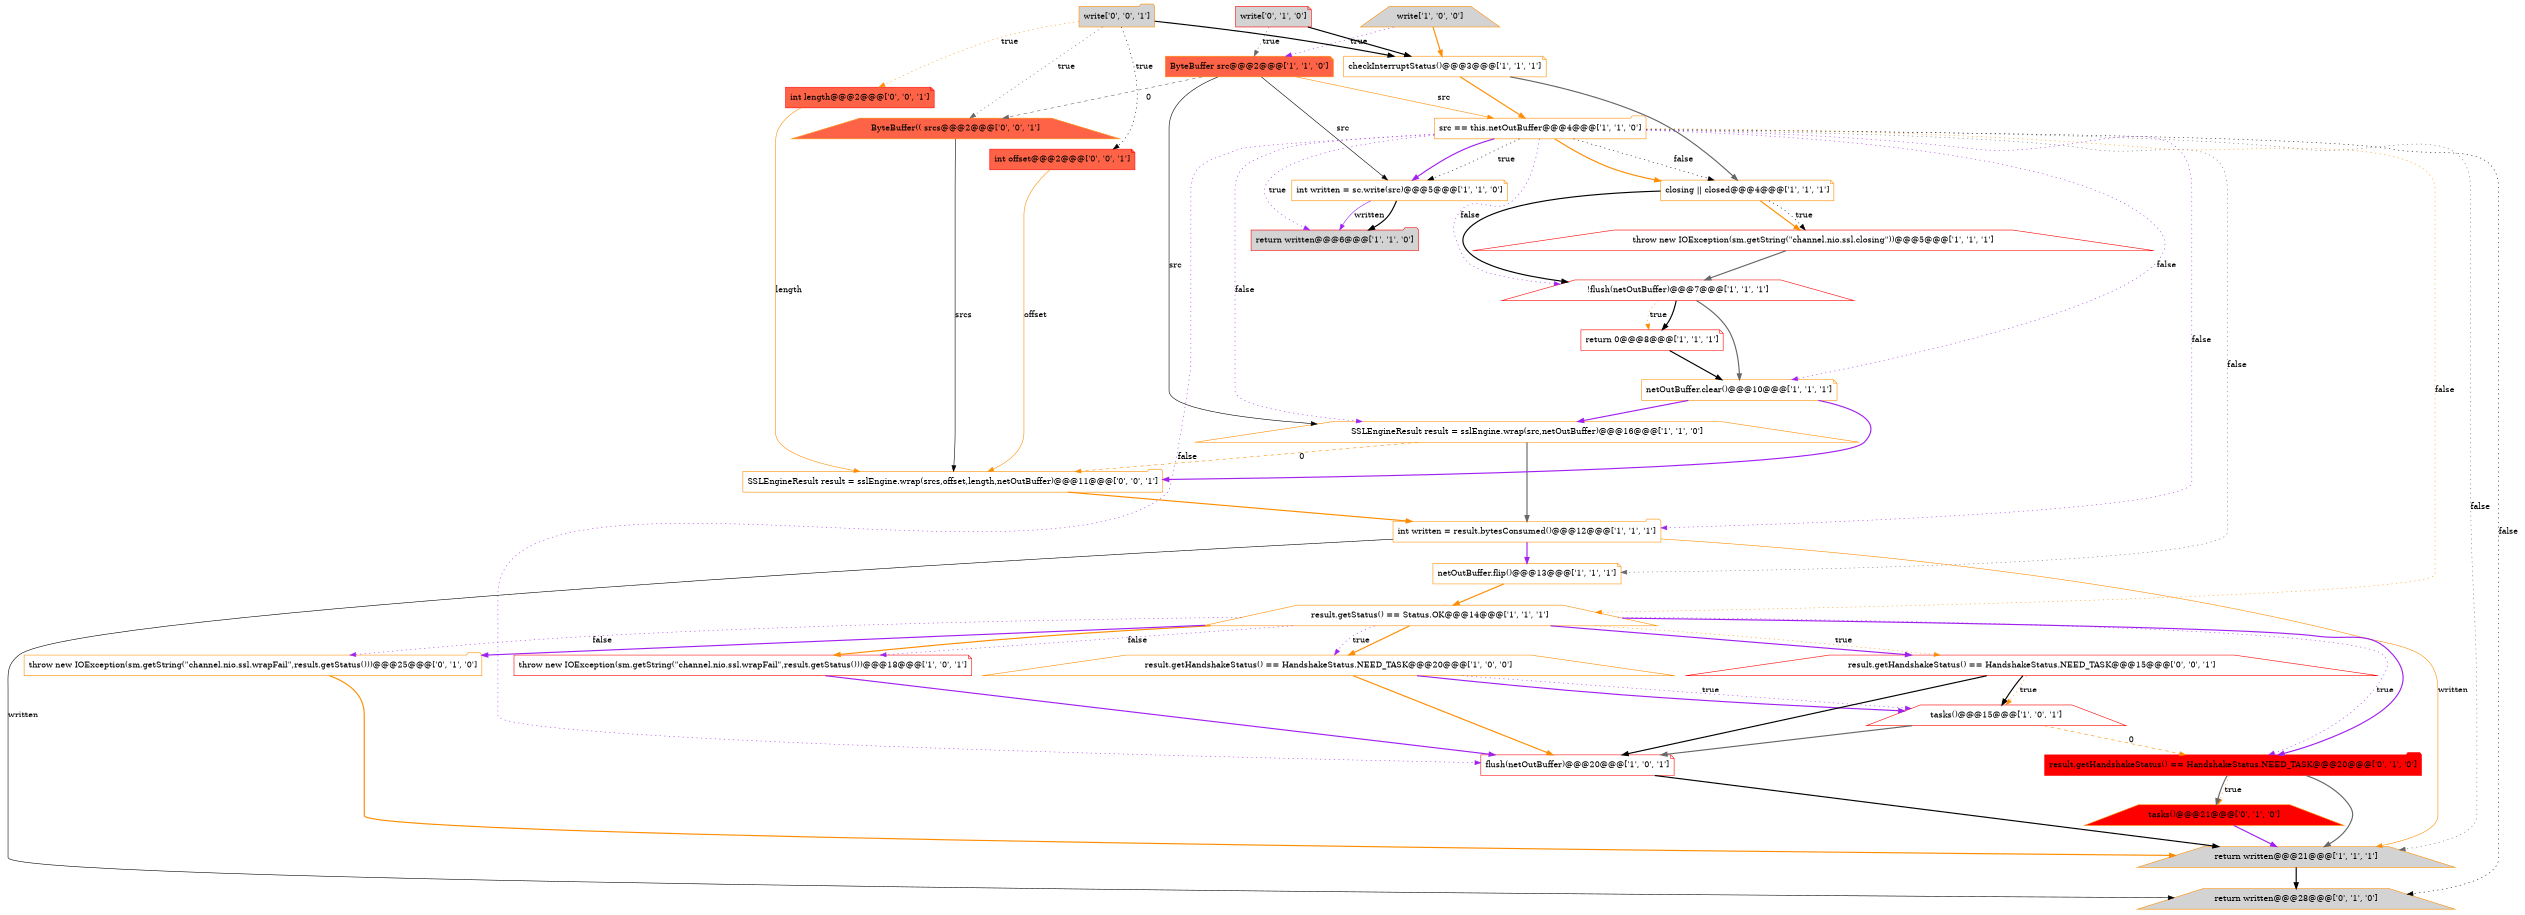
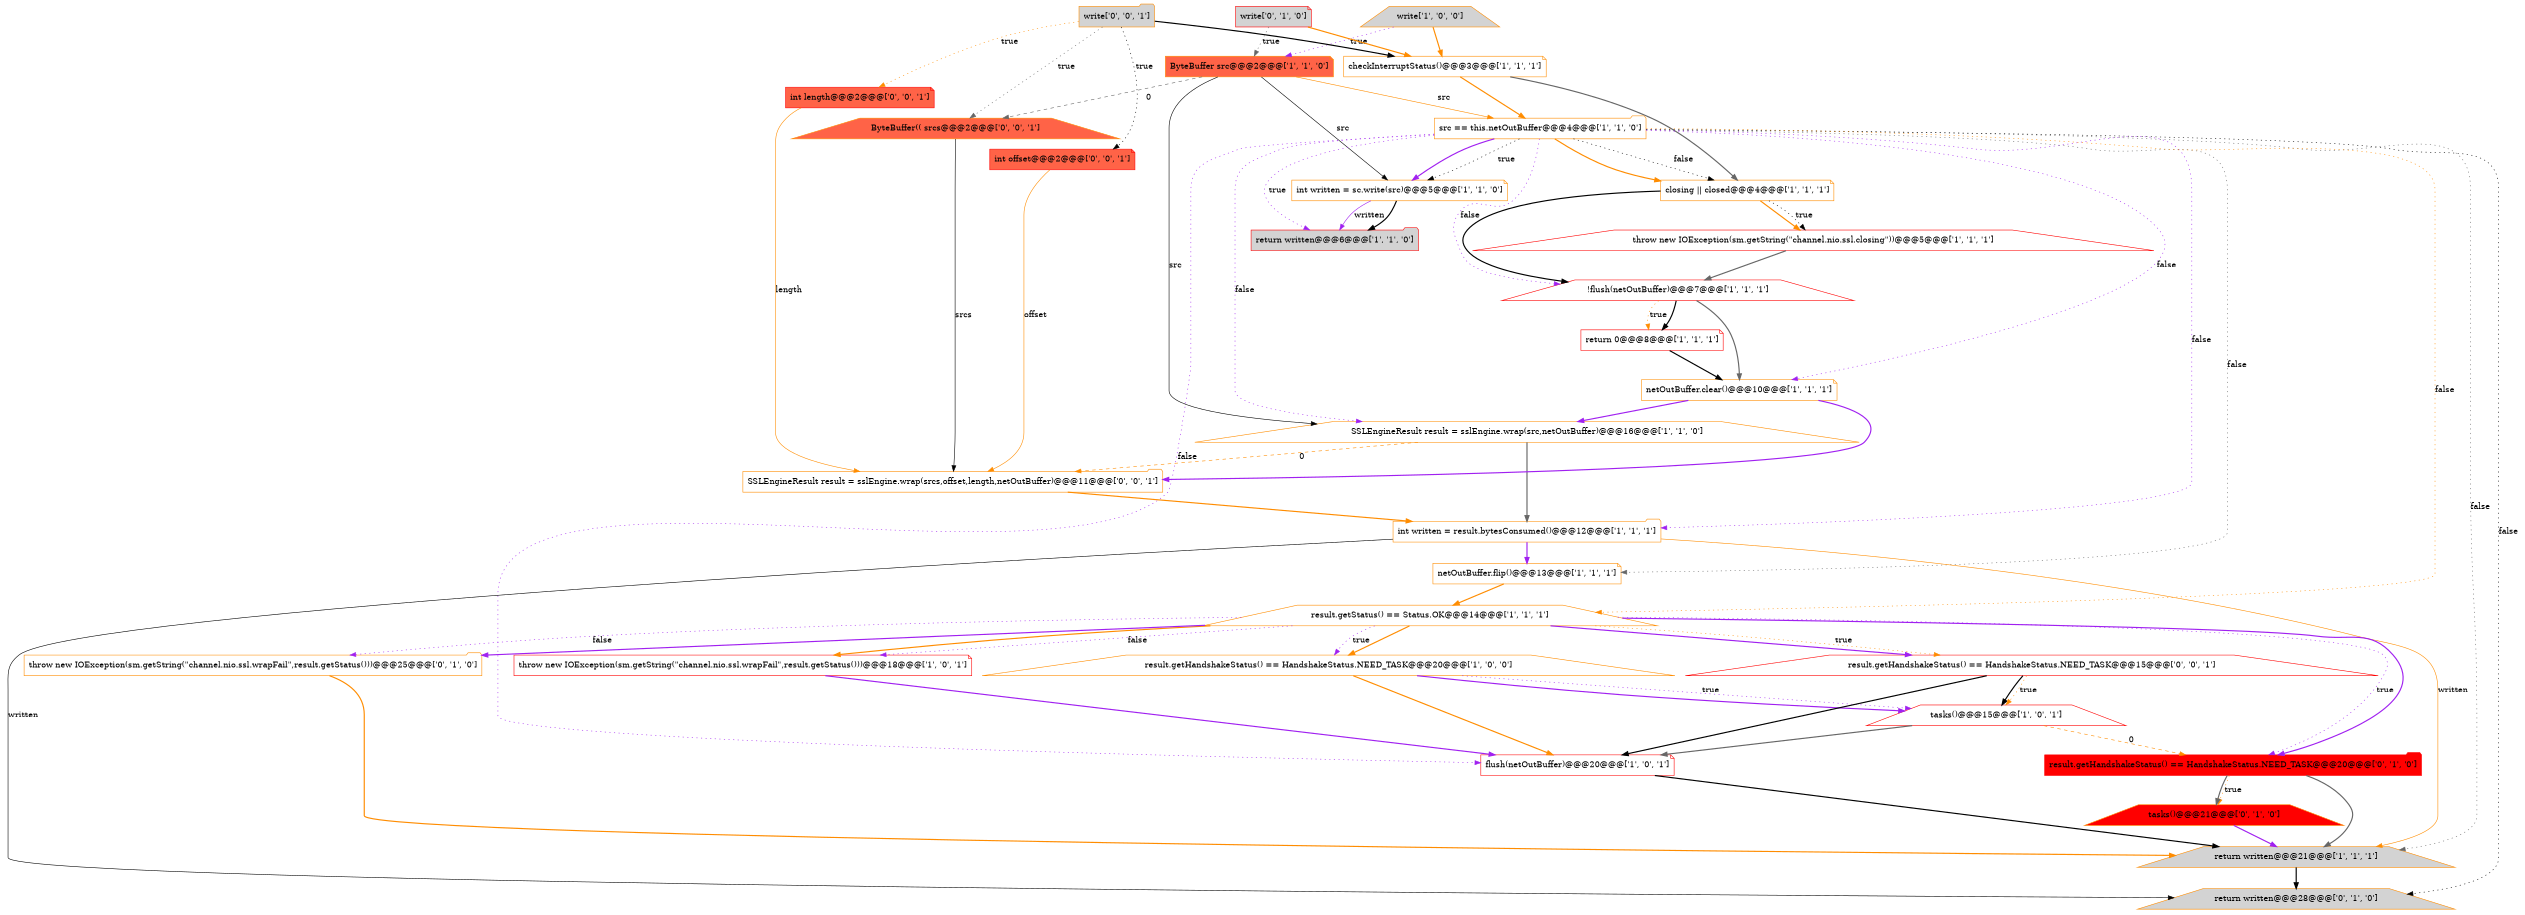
edge "write['0', '1', '0']" -> "checkInterruptStatus()@@@3@@@['1', '1', '1']": color black -> darkorange
